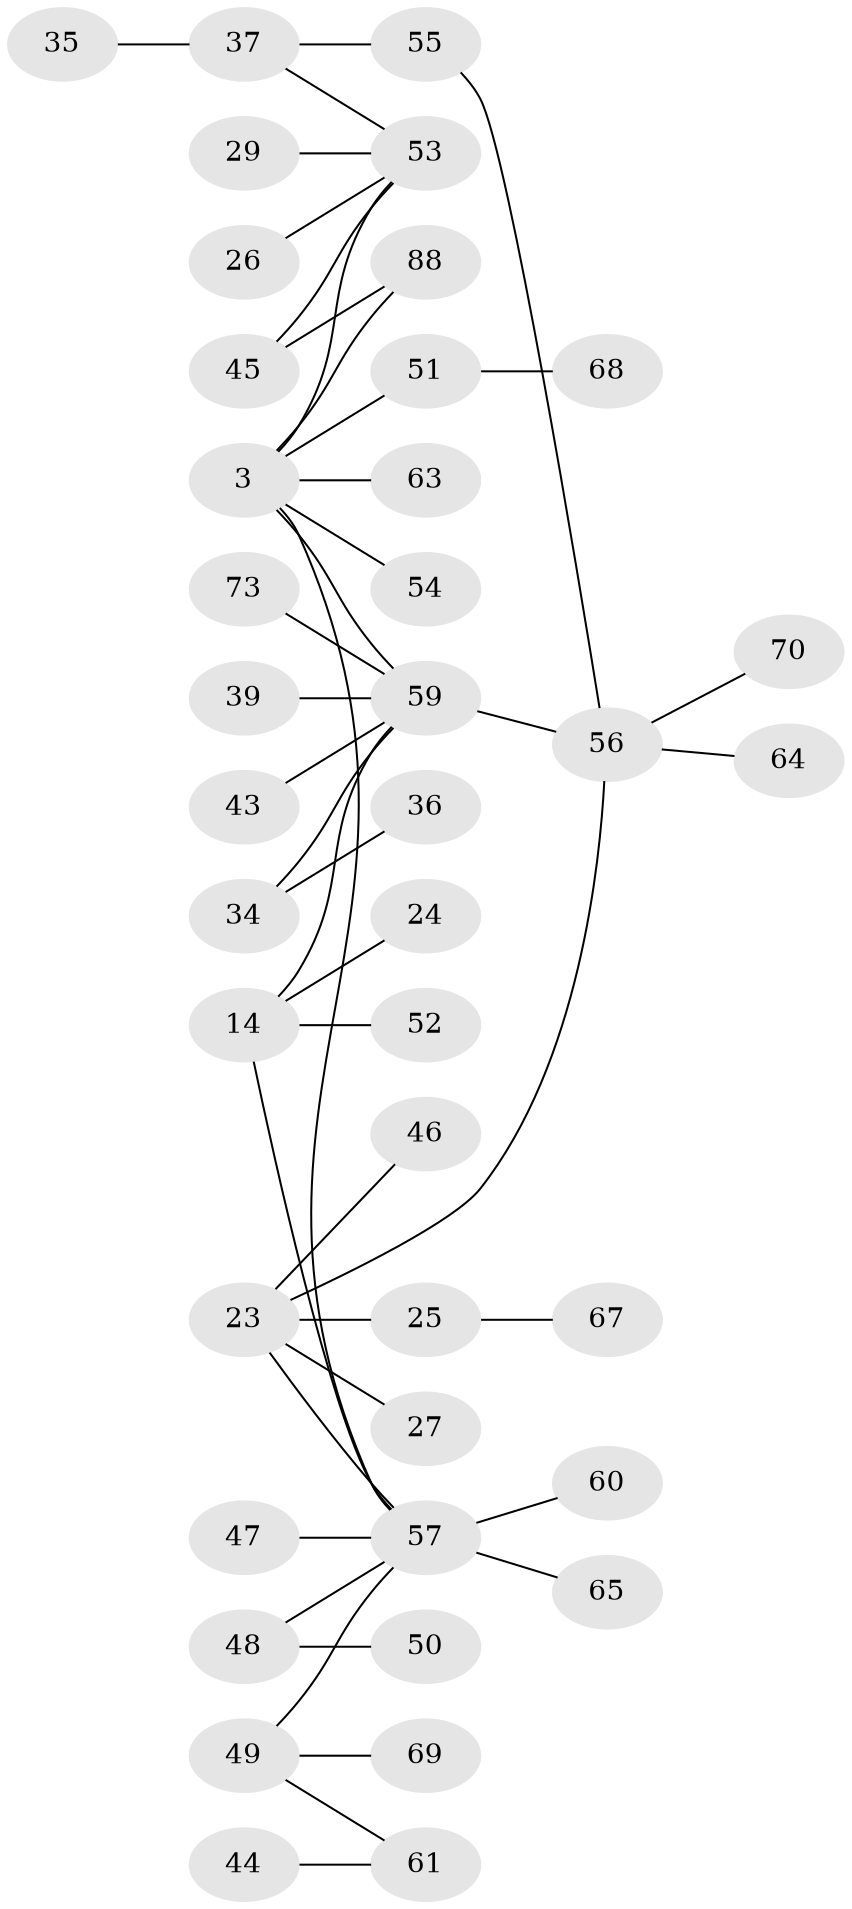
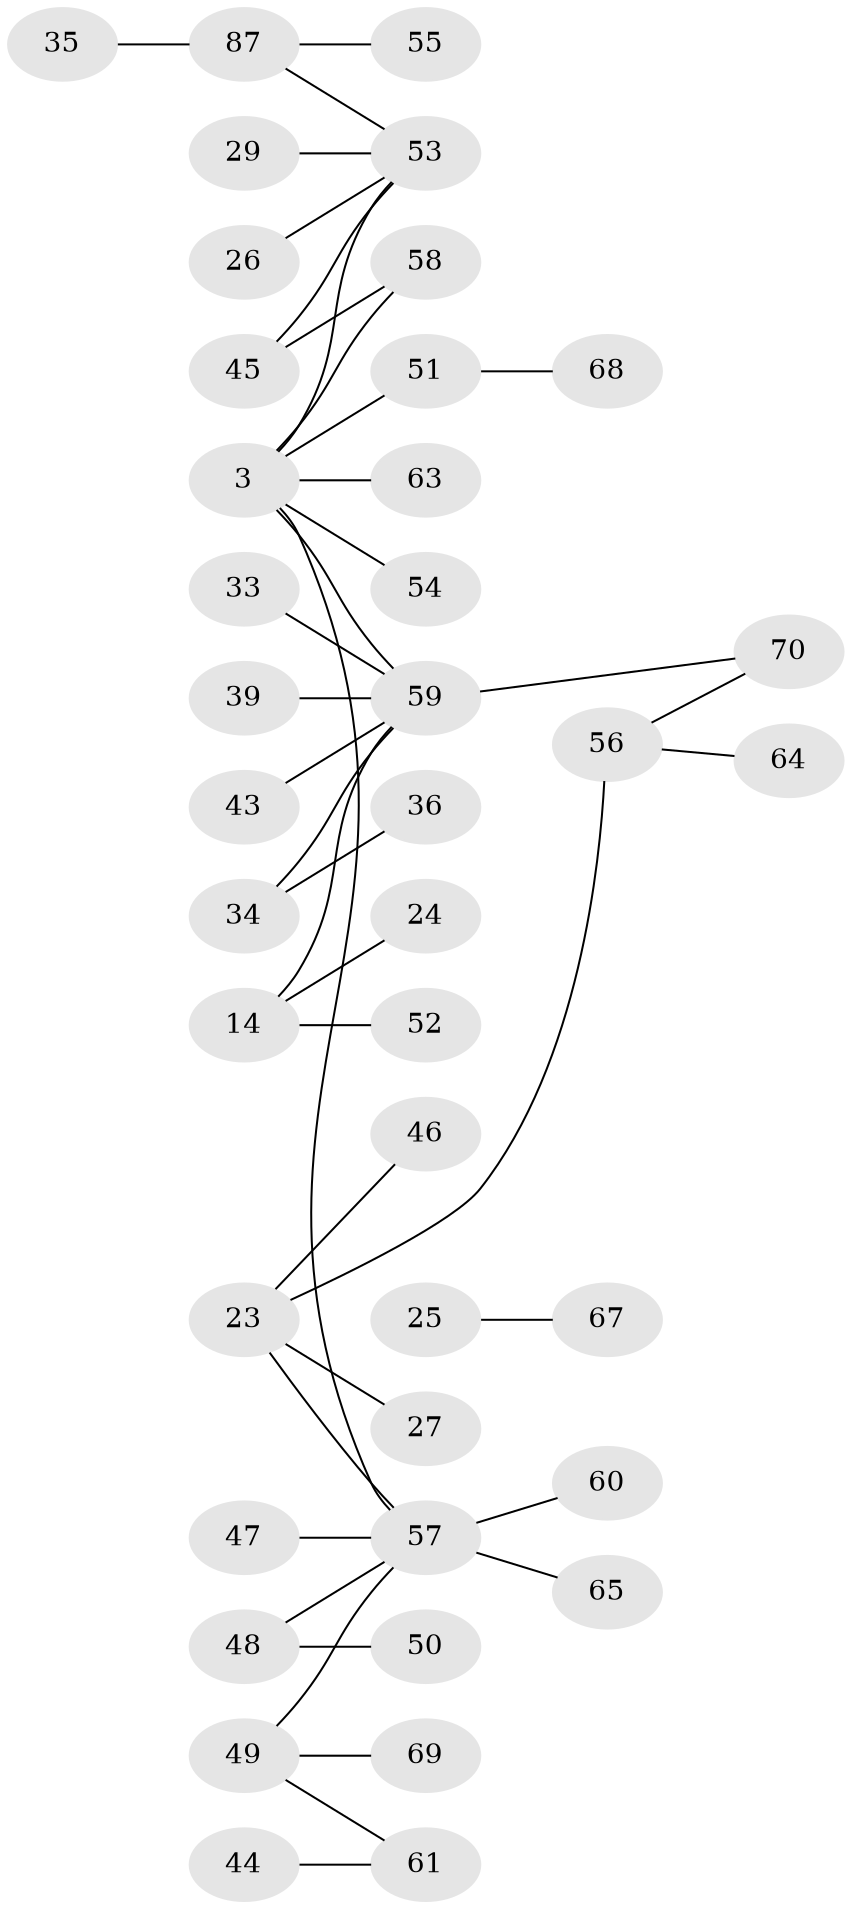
node "37": label "37" -> "87"
node "88": label "88" -> "58"
edge "55" -- "56": removed
node "73": label "73" -> "33"
edge "59" -- "56": now "59" -- "70"
edge "14" -- "57": removed
edge "23" -- "25": removed
